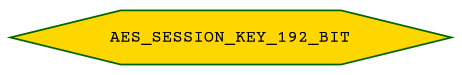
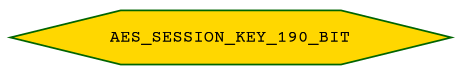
node "AES_SESSION_KEY_192_BIT": label "AES_SESSION_KEY_192_BIT" -> "AES_SESSION_KEY_190_BIT"
